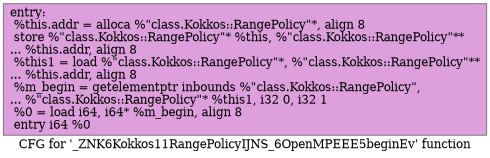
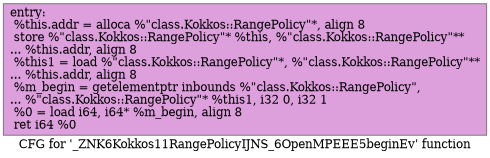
node "entry:": text "entry i64 %0" -> "ret i64 %0"
